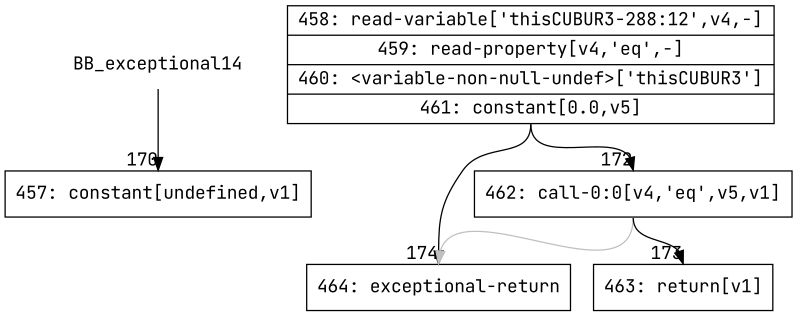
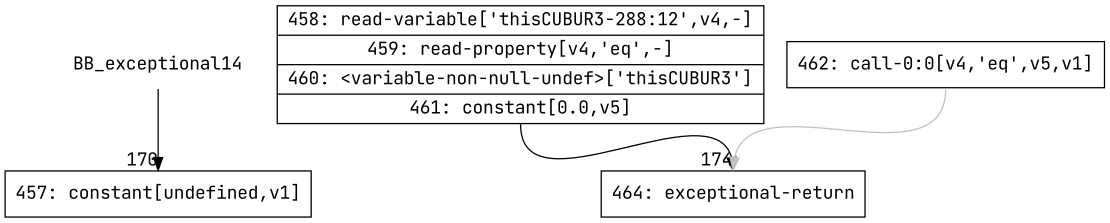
edge "458: read-variable['thisCUBUR3-288:12',v4,-]" -> "462: call-0:0[v4,'eq',v5,v1]": removed
node "463: return[v1]": removed
